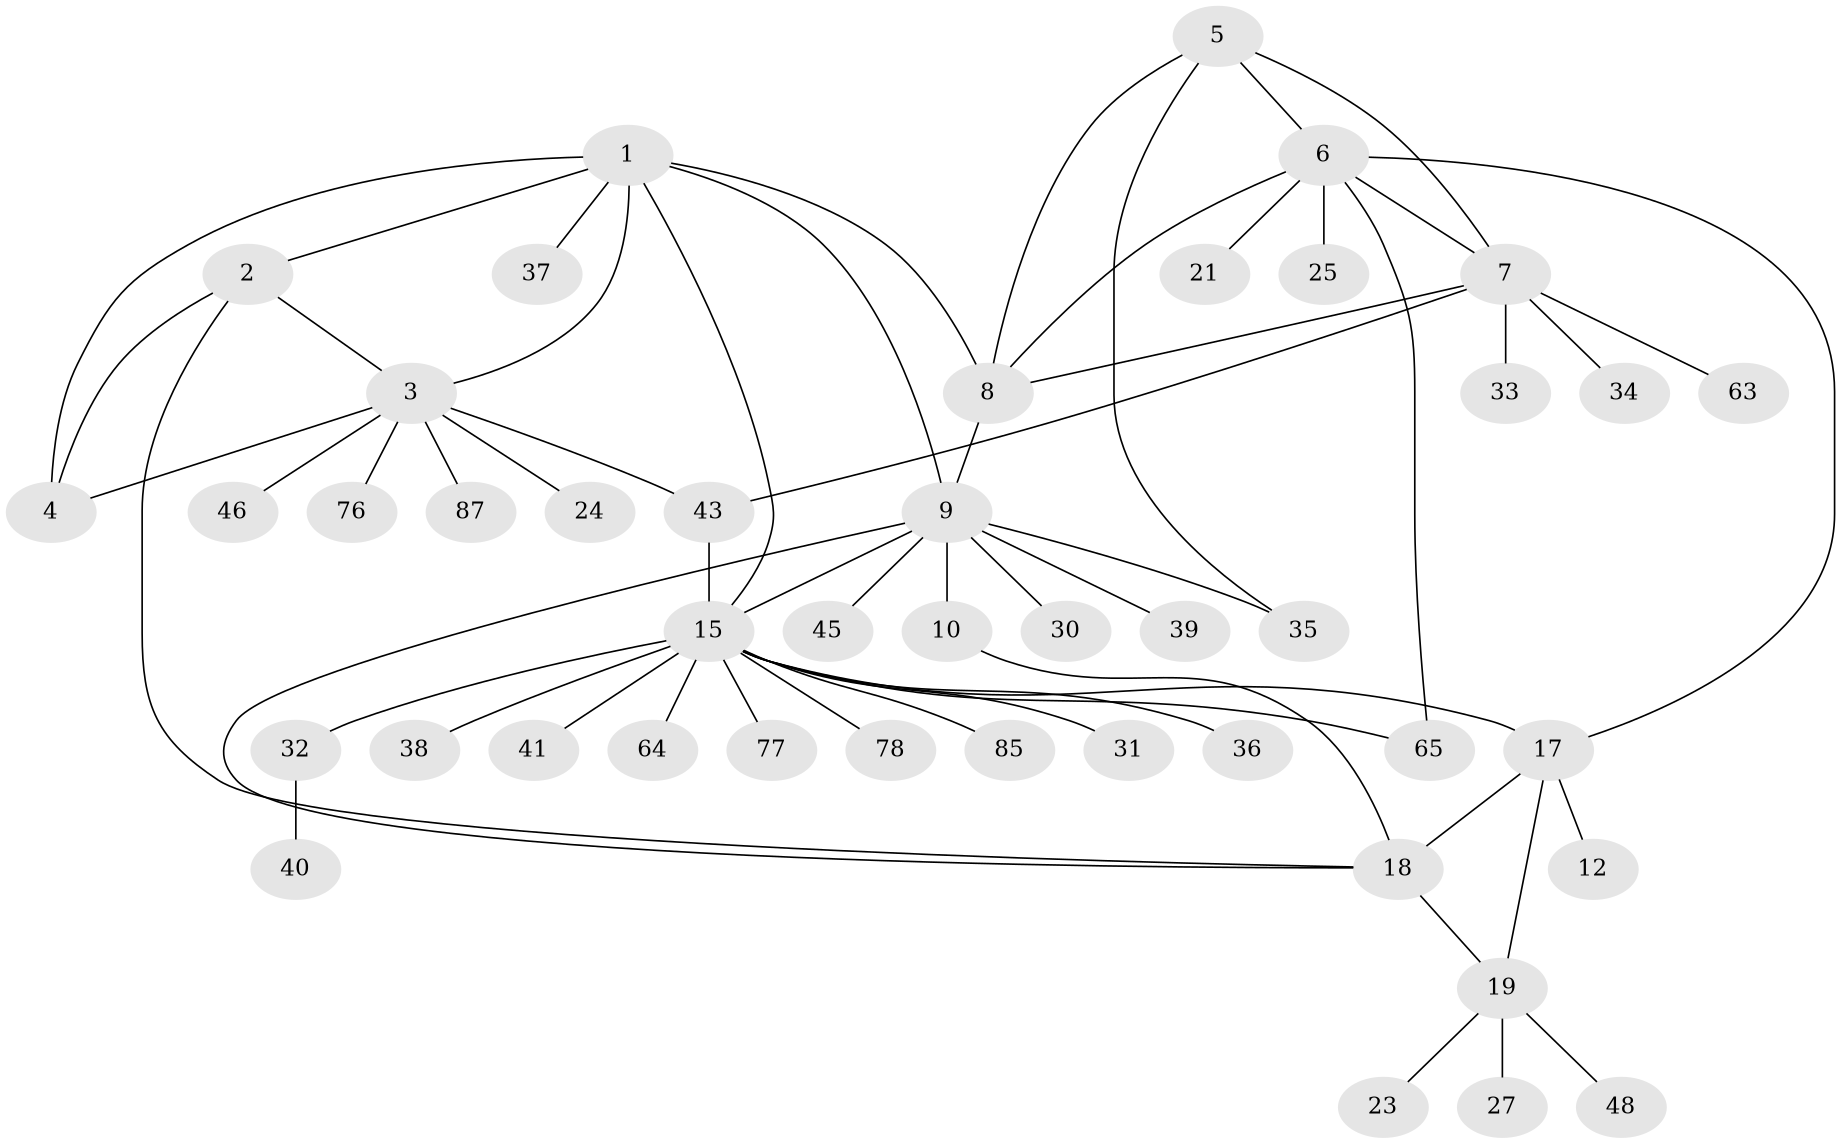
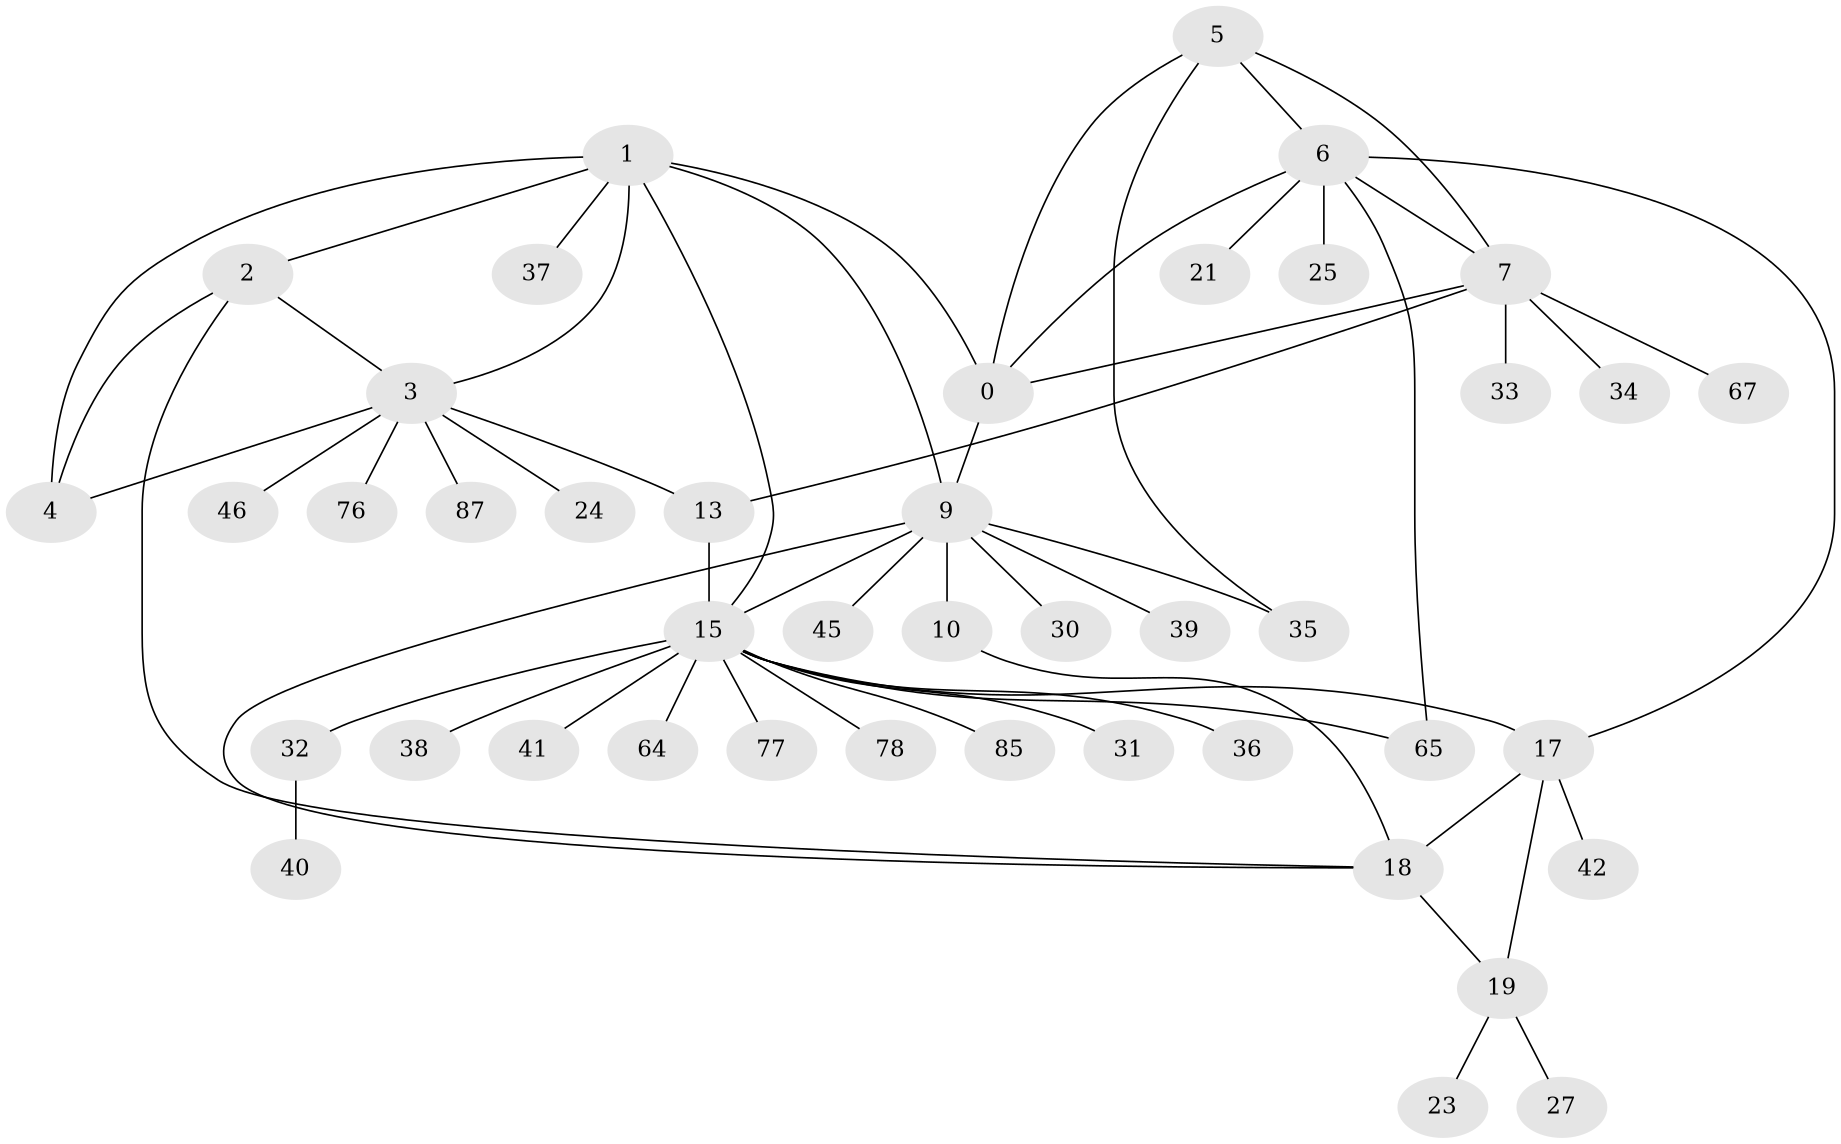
node "8": label "8" -> "0"
node "63": label "63" -> "67"
node "43": label "43" -> "13"
node "12": label "12" -> "42"
node "48": removed
